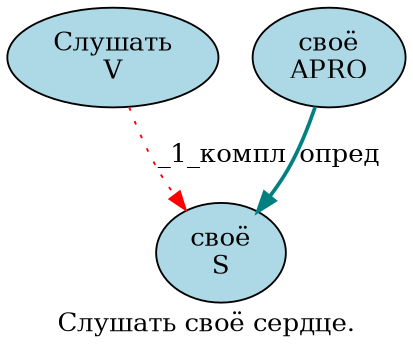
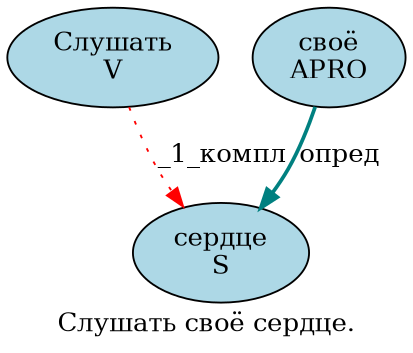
node "своё S": label "своё S" -> "сердце S"
